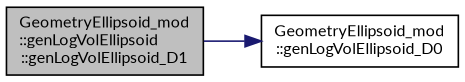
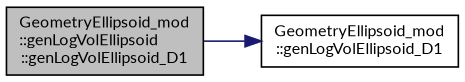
node "GeometryEllipsoid_mod ::genLogVolEllipsoid_D0": label "GeometryEllipsoid_mod ::genLogVolEllipsoid_D0" -> "GeometryEllipsoid_mod ::genLogVolEllipsoid_D1"
